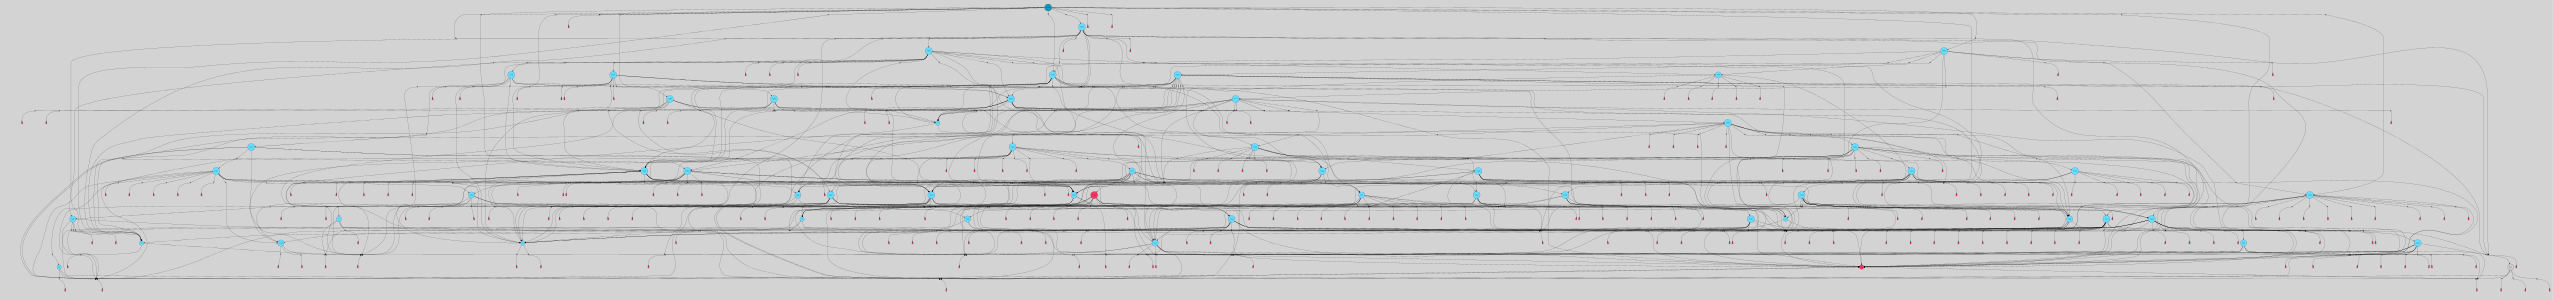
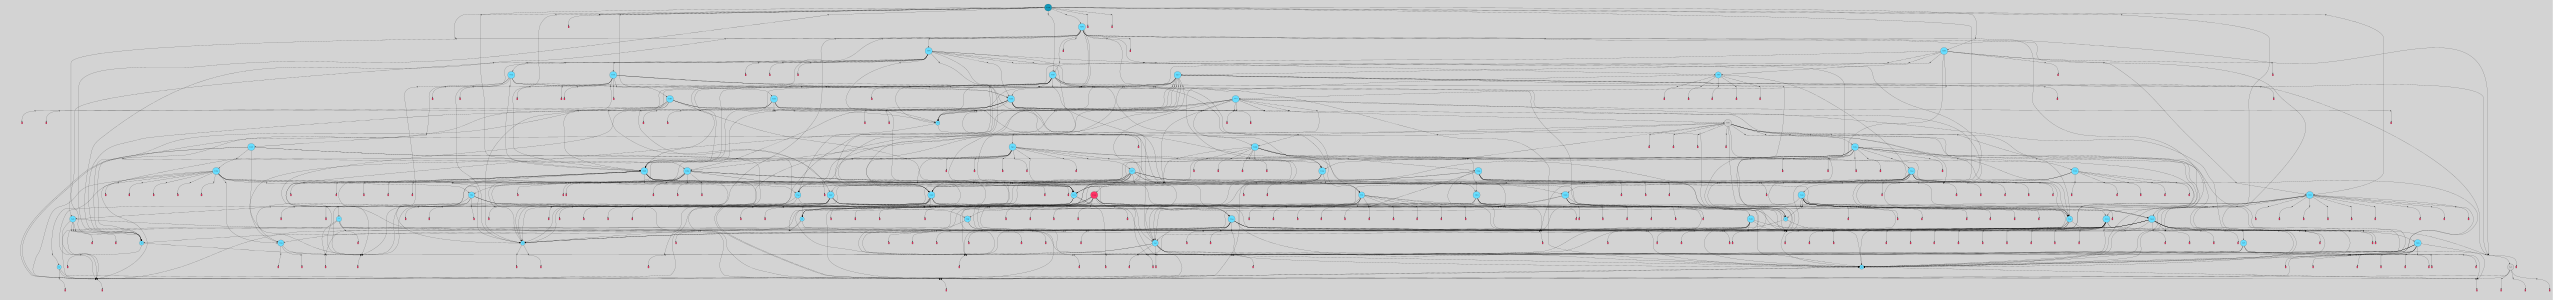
node "T3693": fillcolor #66ddff -> #cccccc
node "T6": fillcolor #ff3366 -> #66ddff
